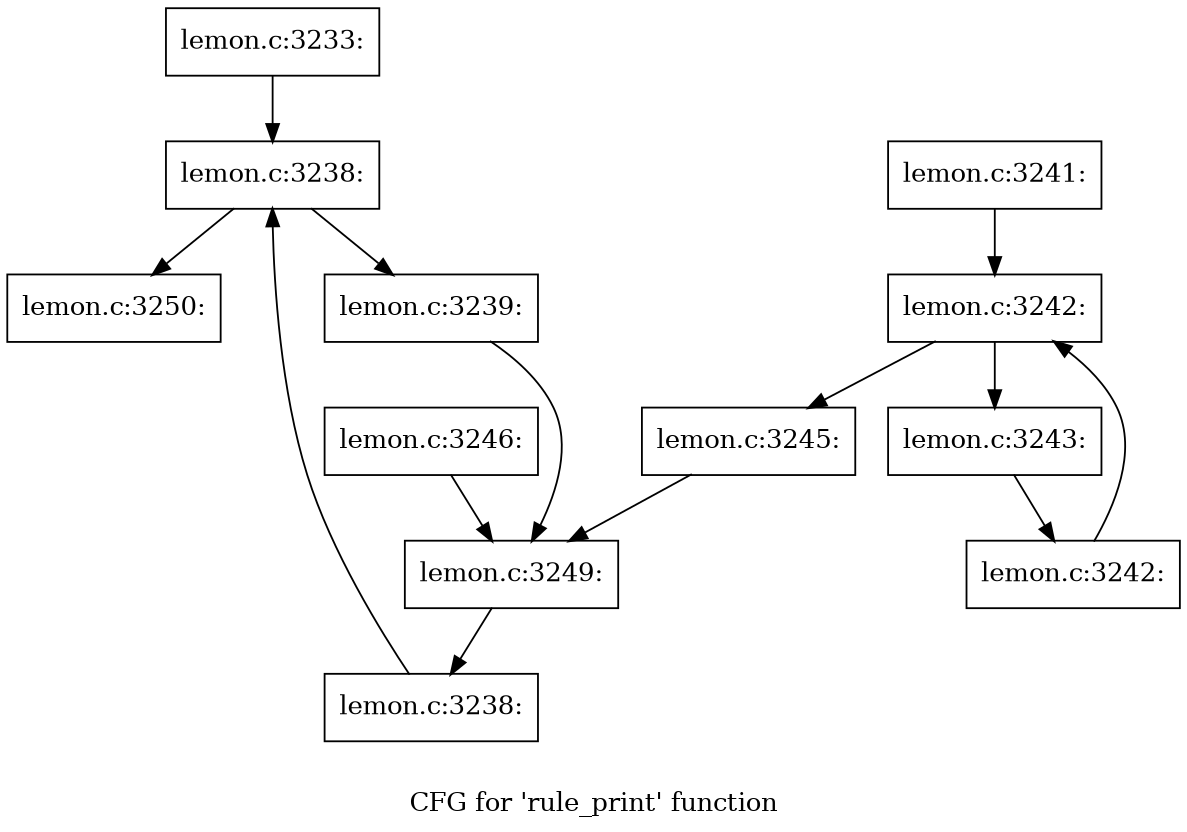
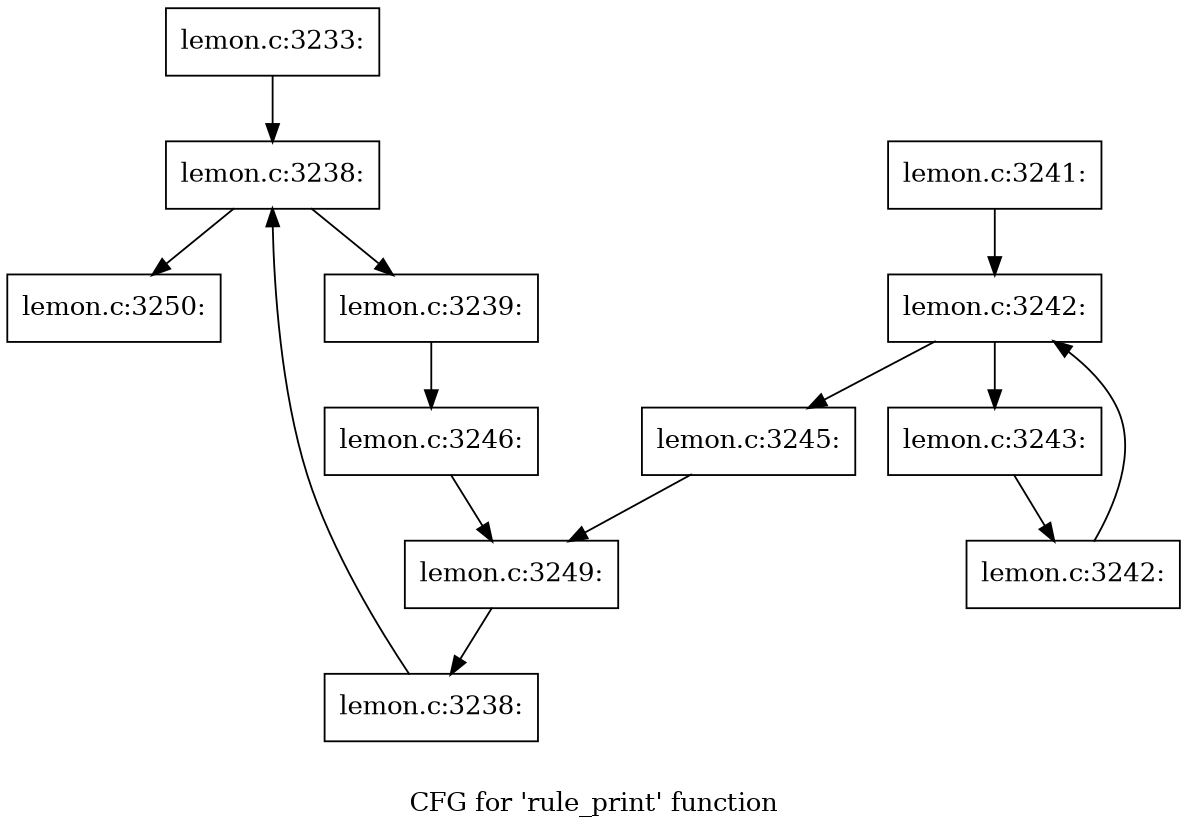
edge "lemon.c:3239:" -> "lemon.c:3249:": now "lemon.c:3239:" -> "lemon.c:3246:"
